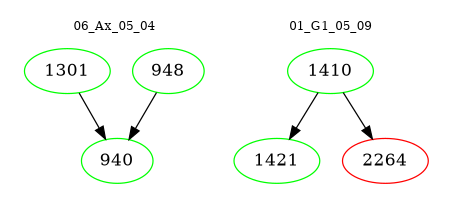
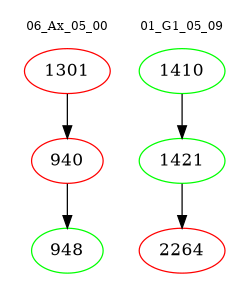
cluster "06_Ax_05_04": label "06_Ax_05_04" -> "06_Ax_05_00"
node "1301": color green -> red
edge "1410" -> "2264": now "1421" -> "2264"
edge "948" -> "940": reversed
node "940": color green -> red
